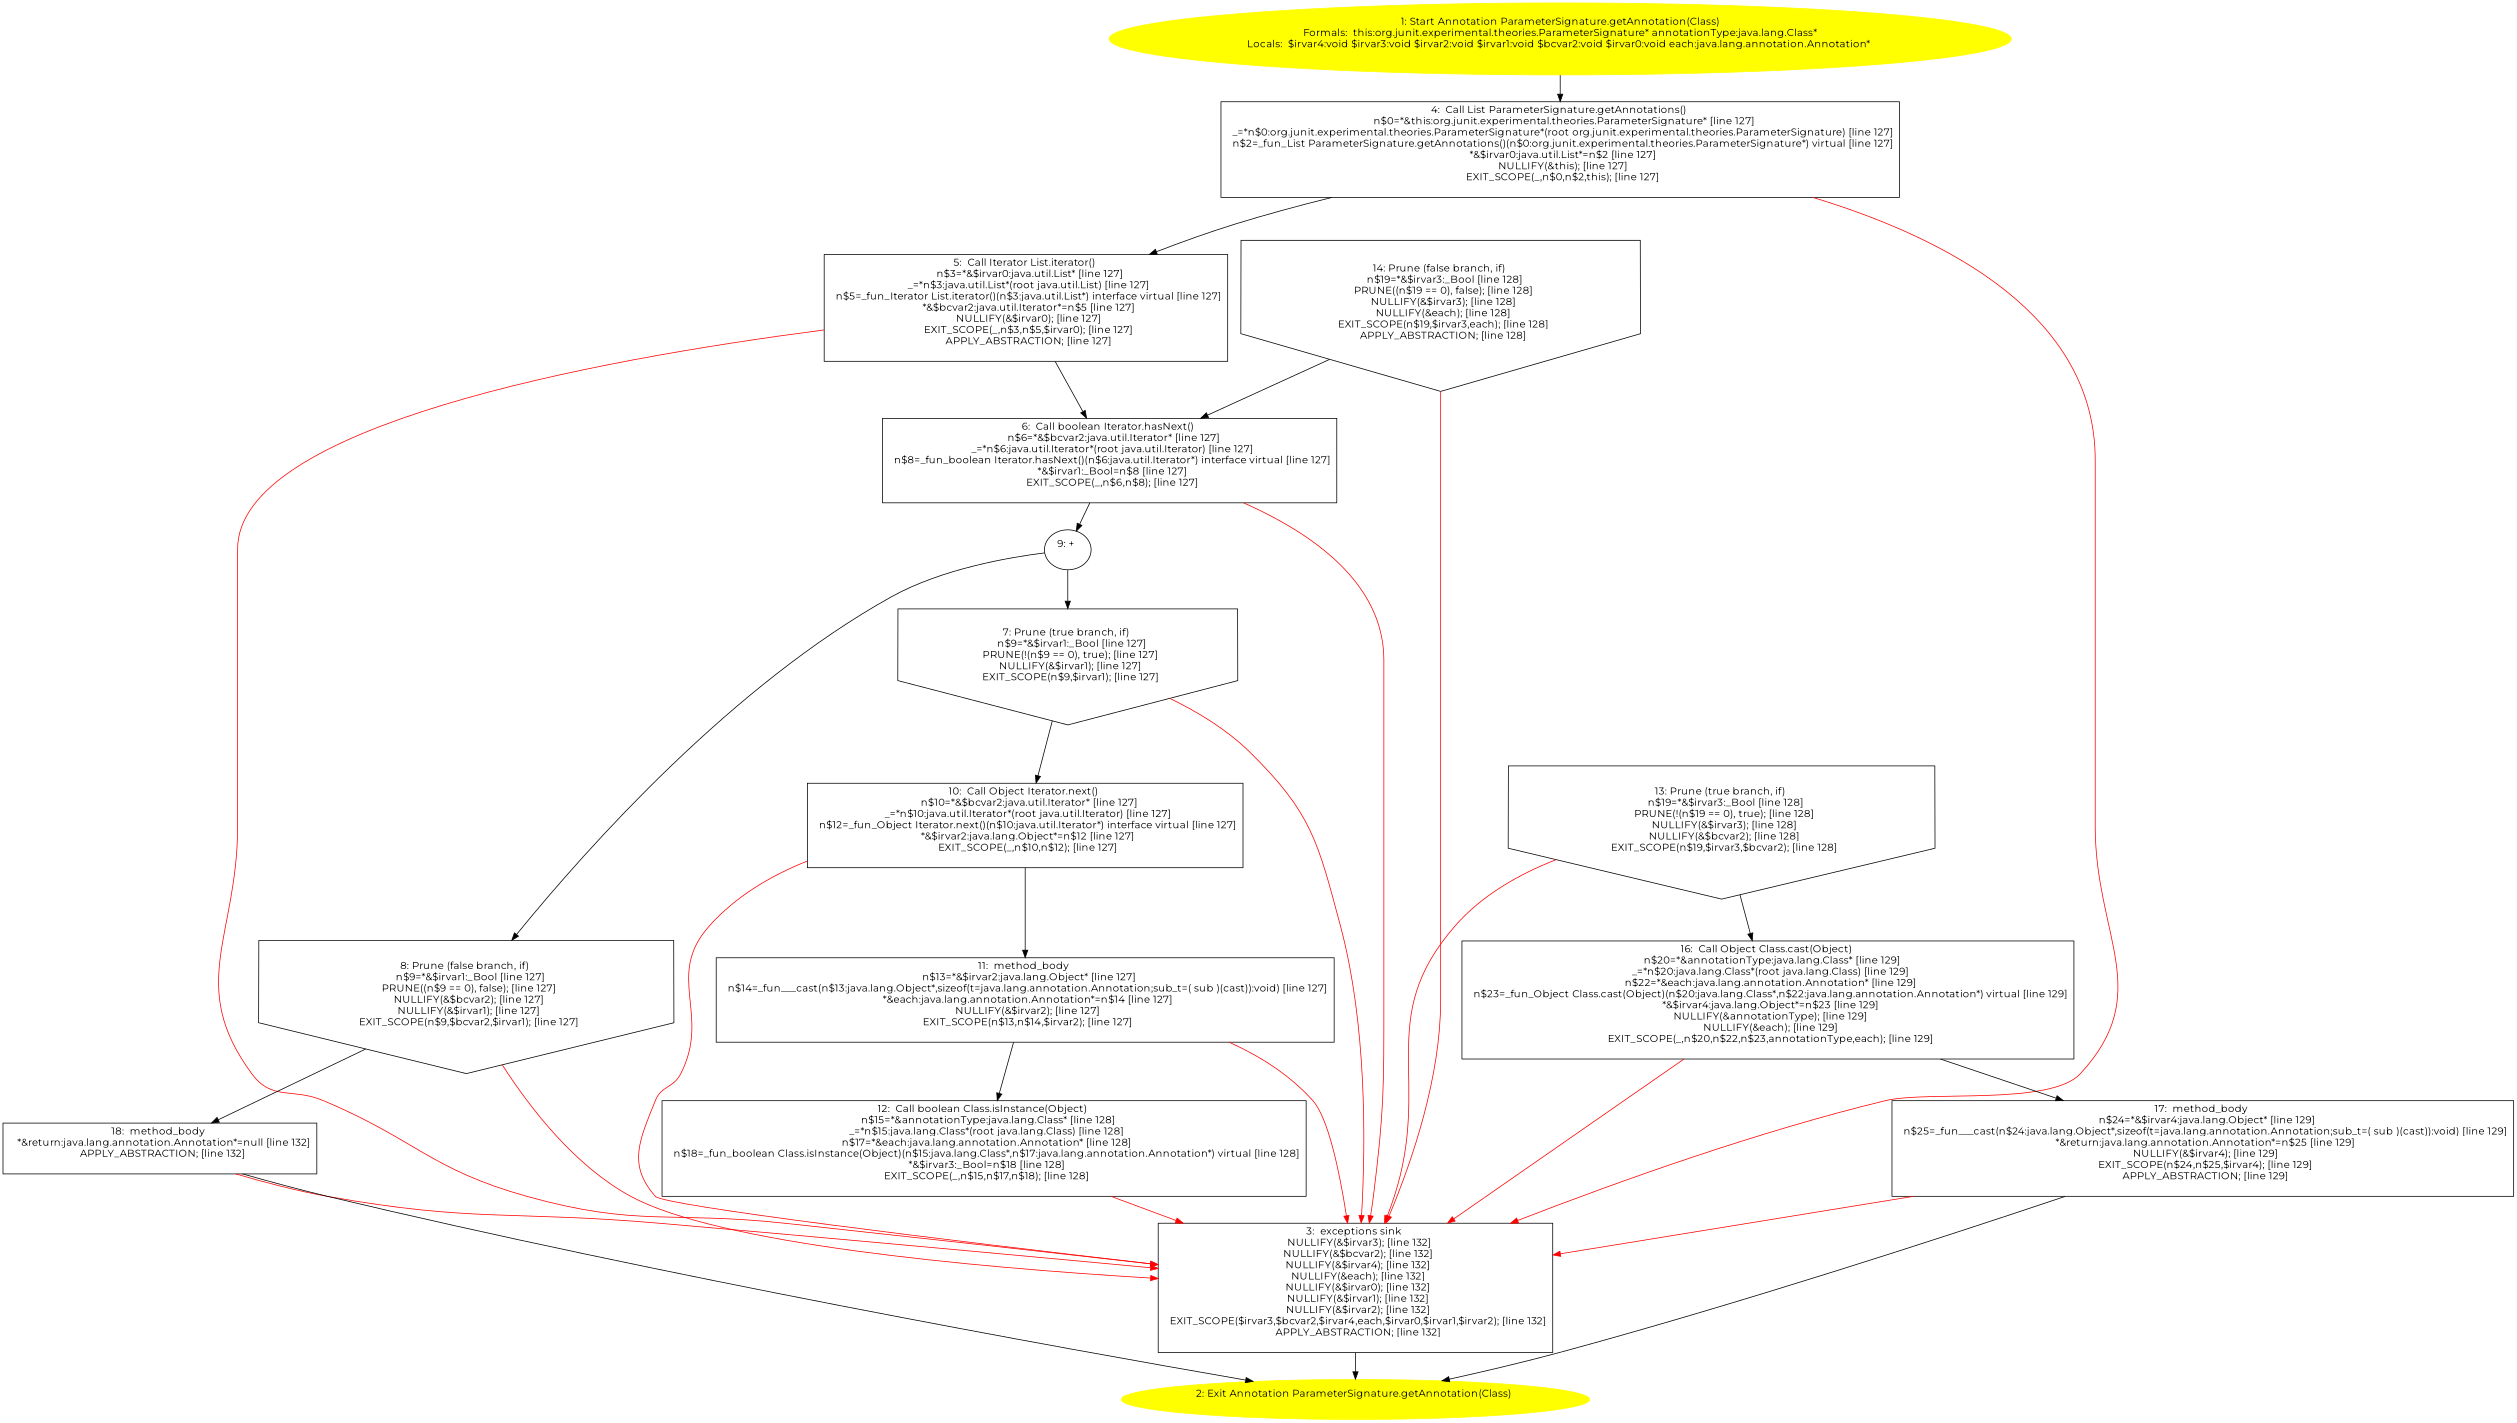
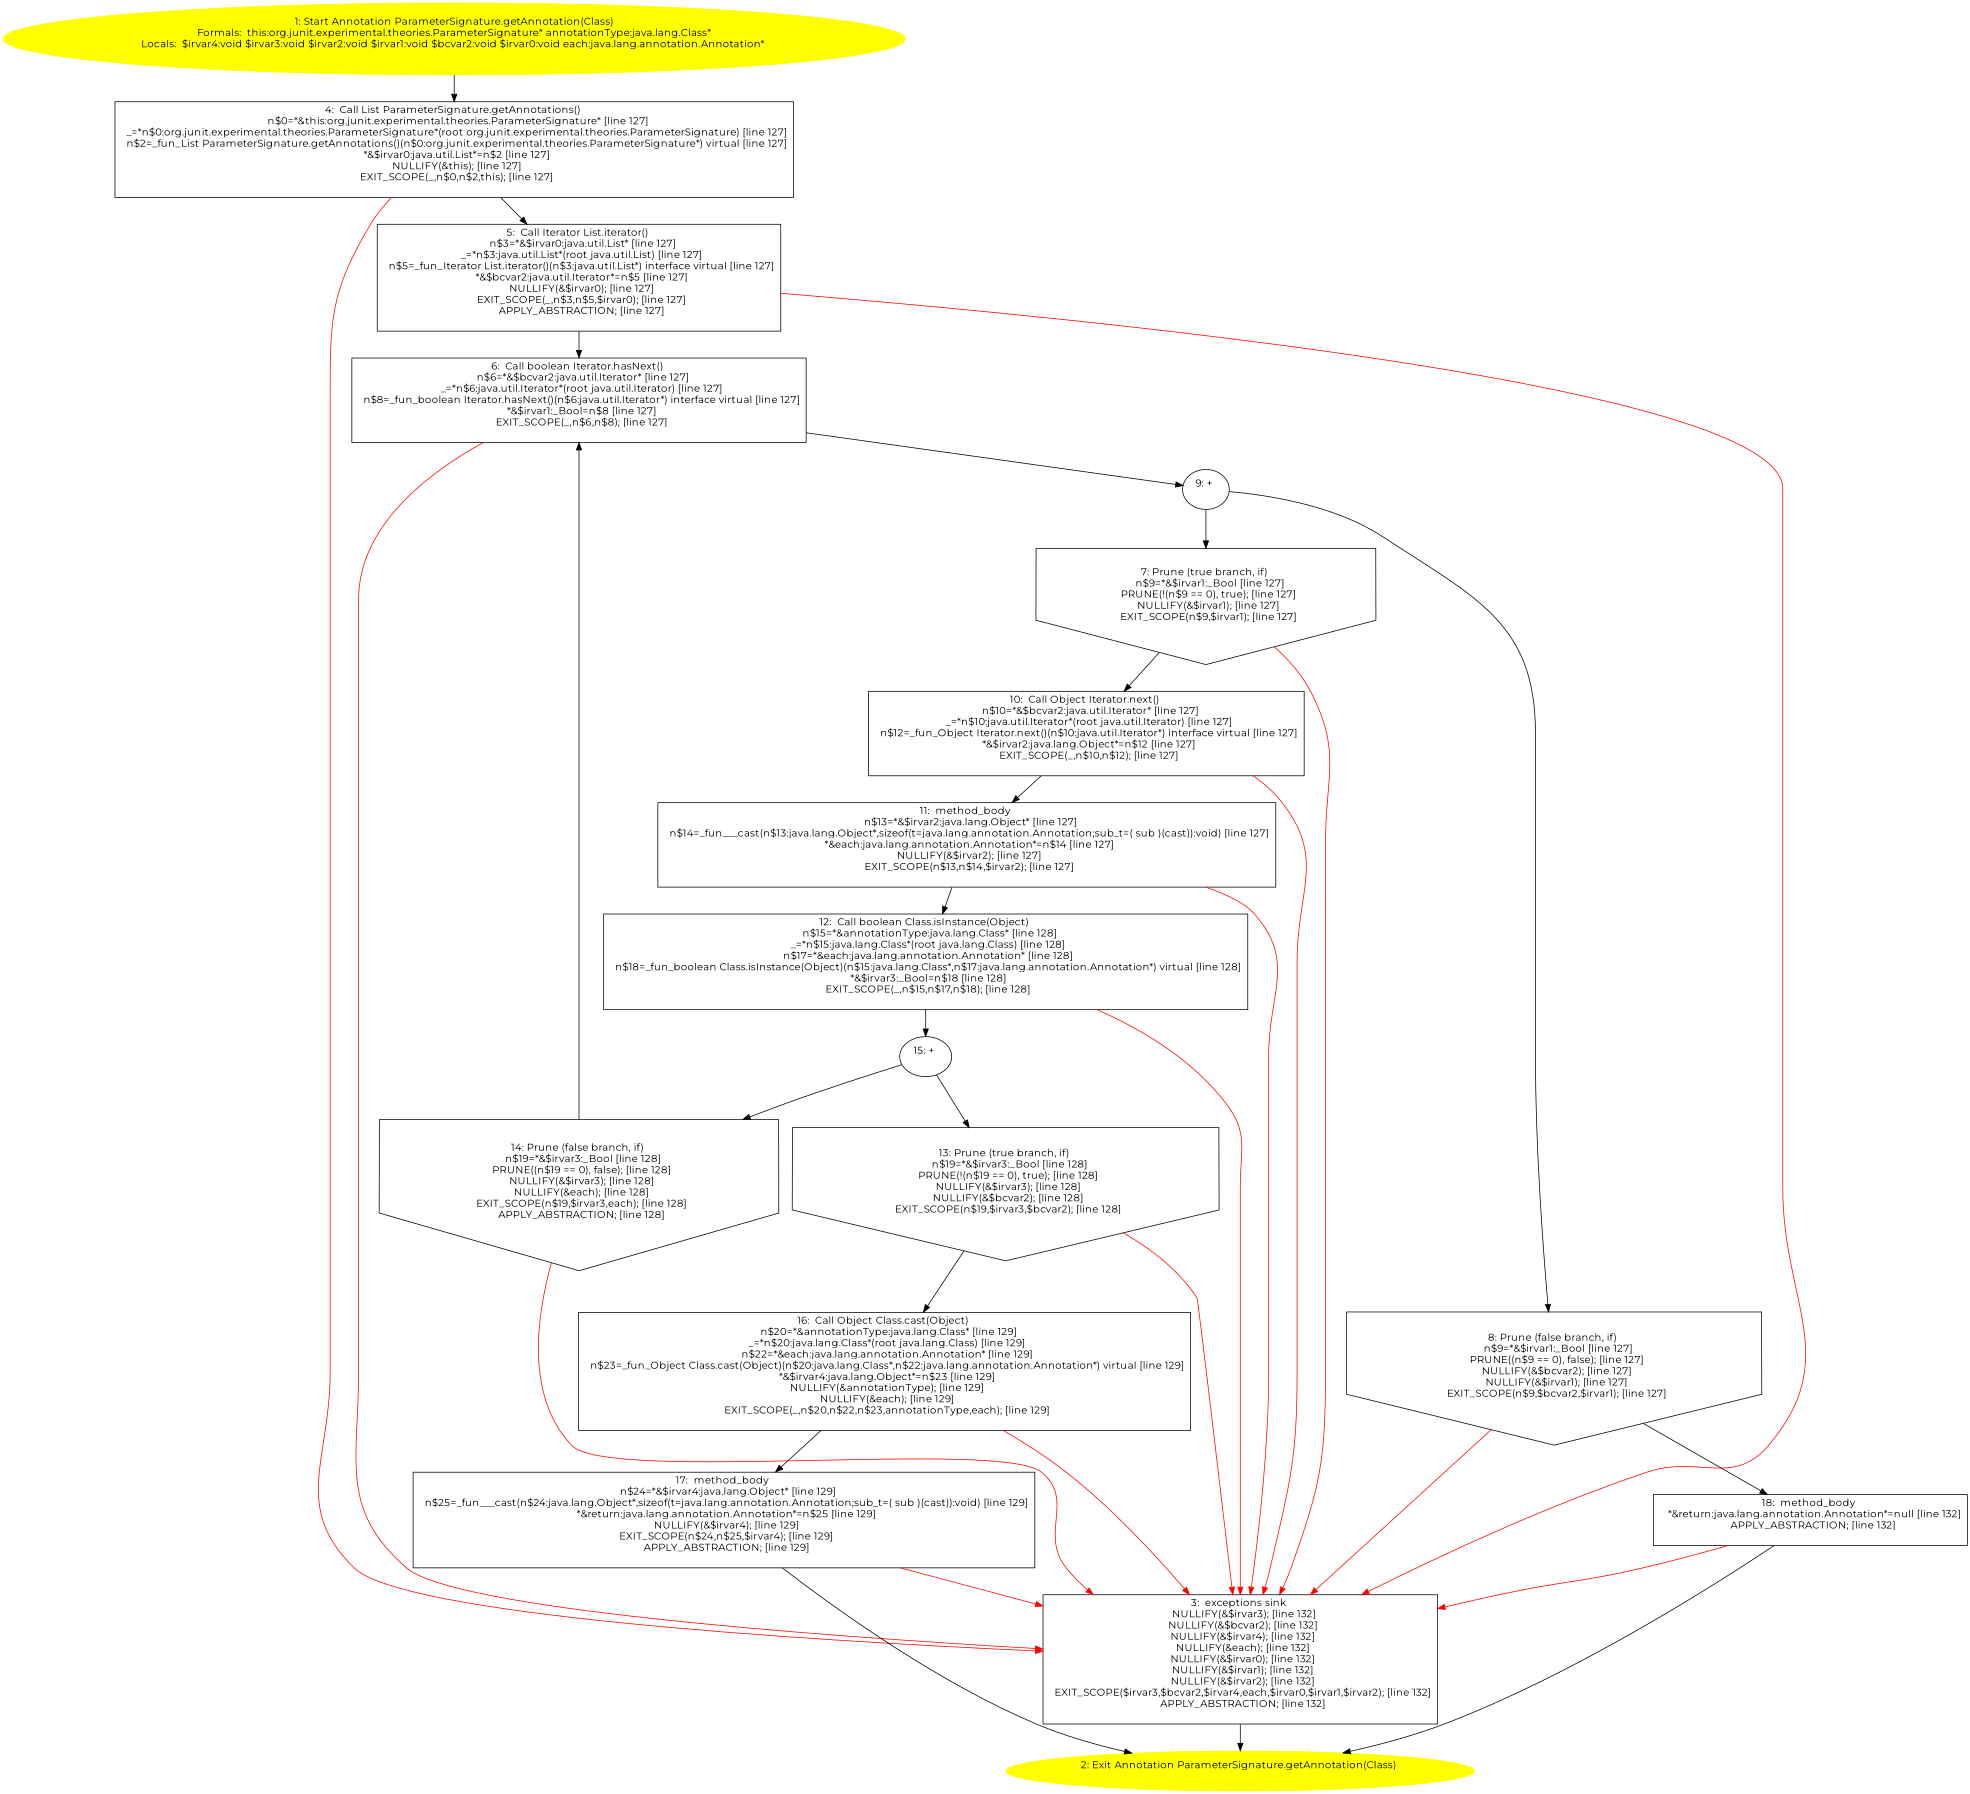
node "15: +": added
